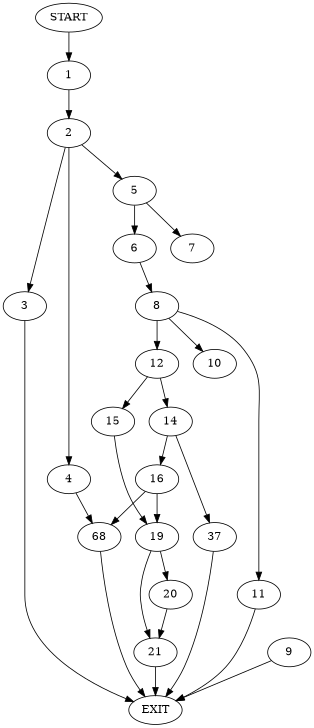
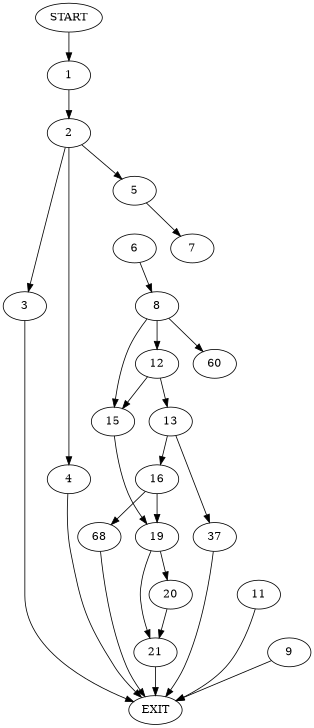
edge "5" -> "6": removed
node "10": label "10" -> "60"
edge "8" -> "11": now "8" -> "15"
node "14": label "14" -> "13"
edge "4" -> "68": now "4" -> "EXIT"
